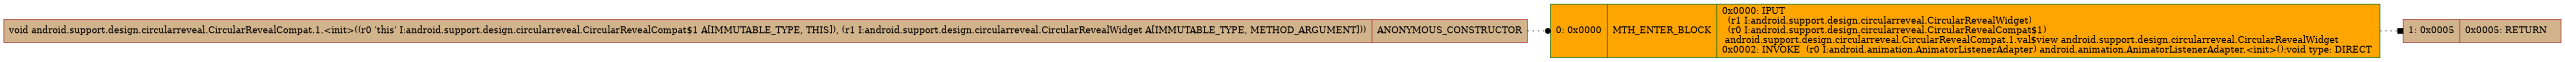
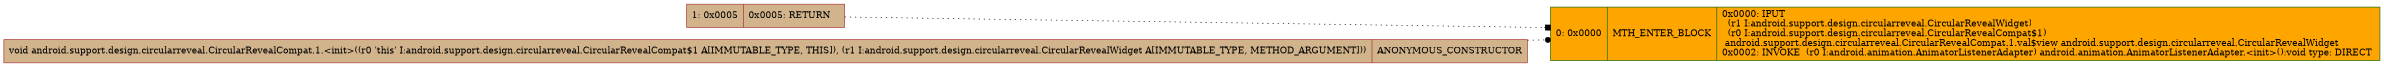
edge "0: 0x0000" -> "1: 0x0005": reversed
